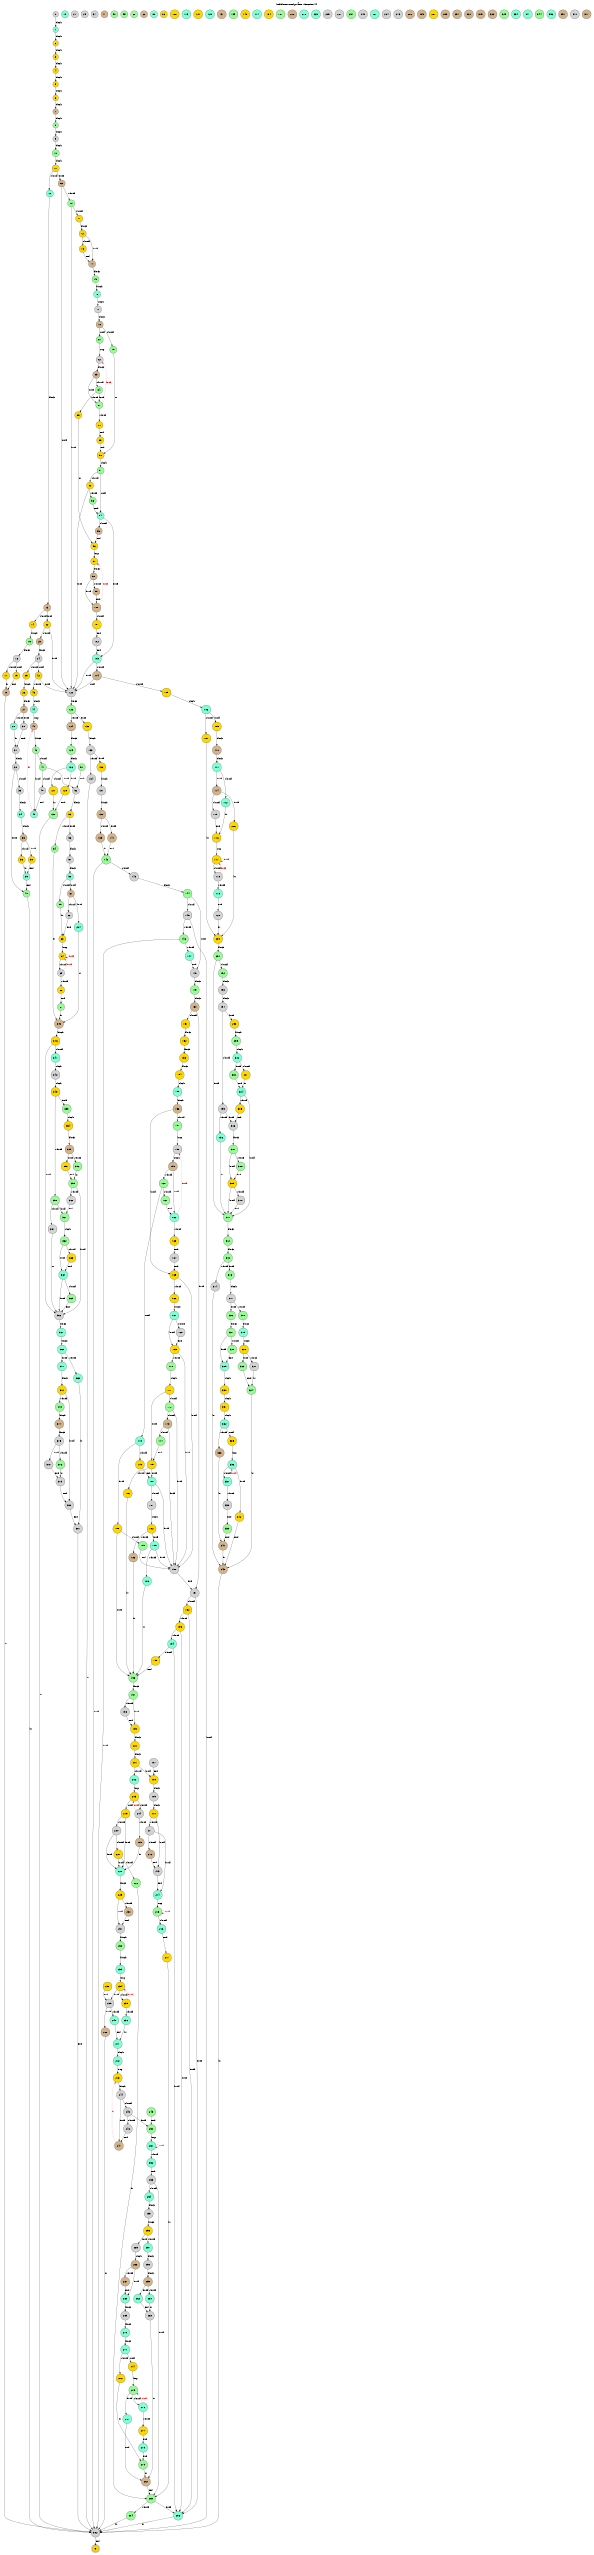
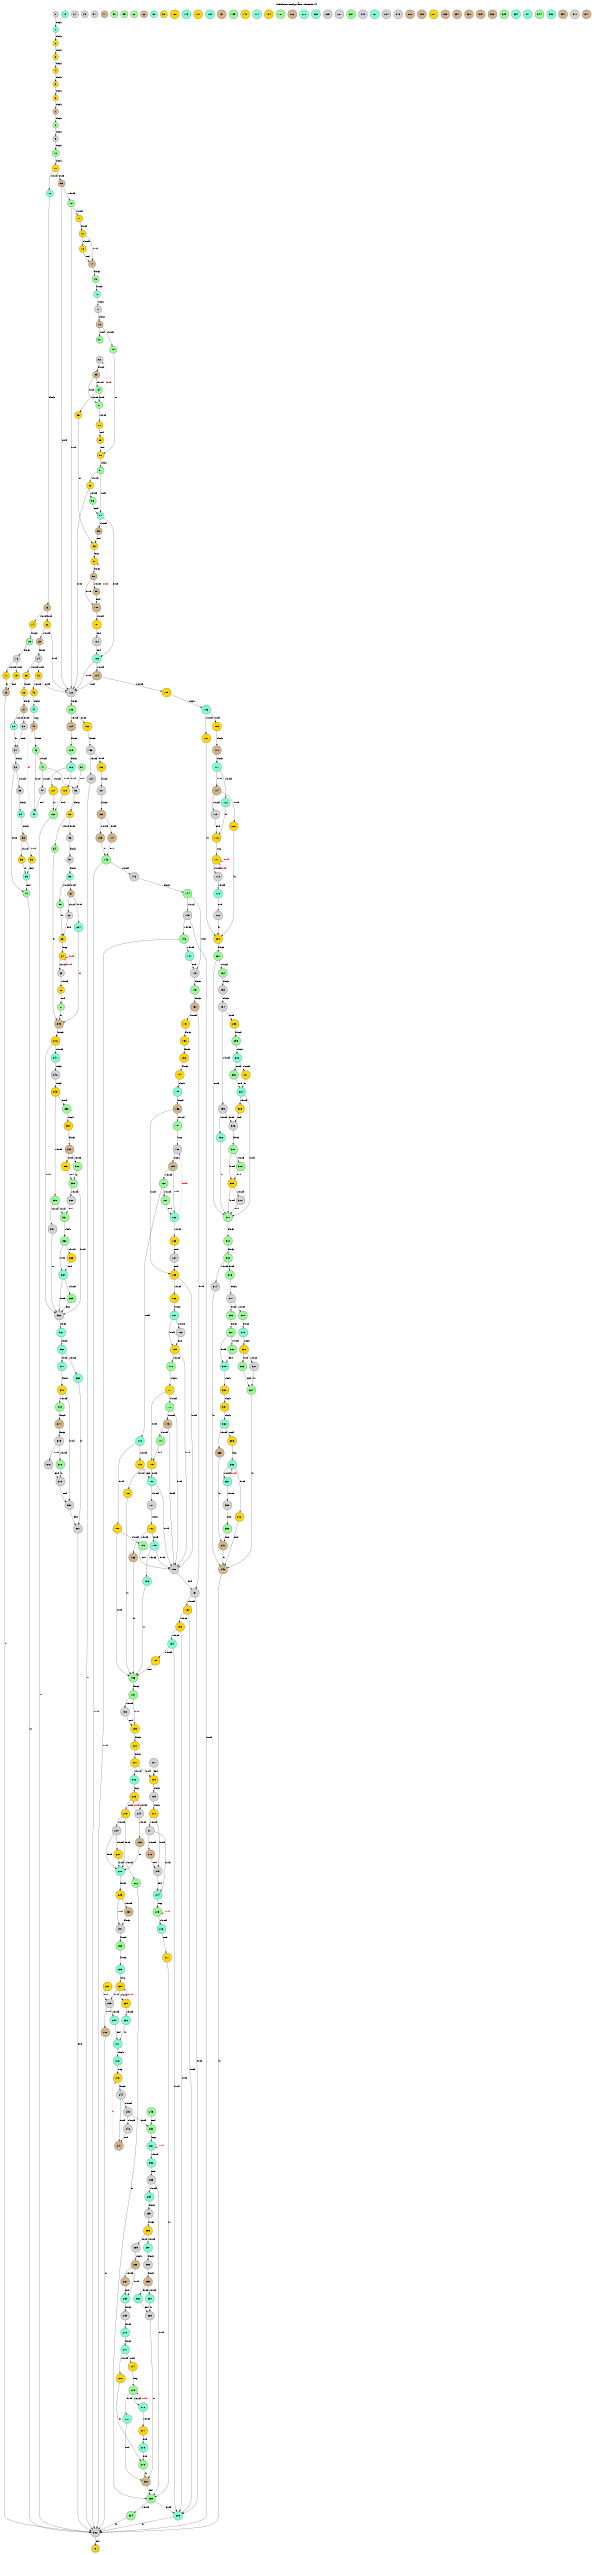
edge "81" -> "82": removed, label "loop"
edge "230" -> "231": label "end" -> "block"
